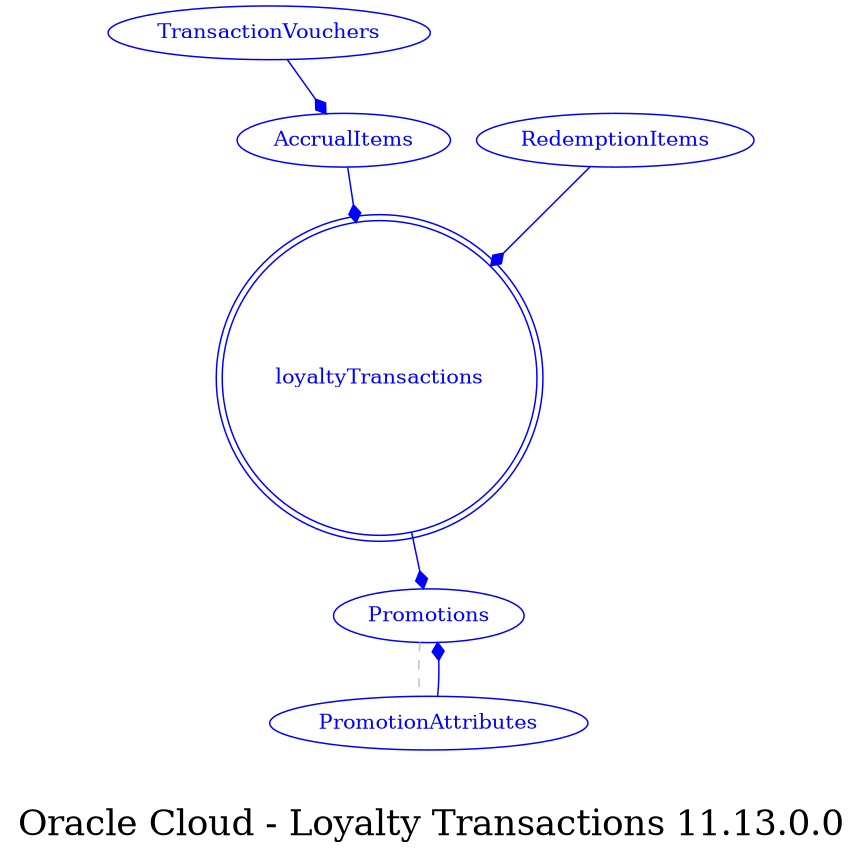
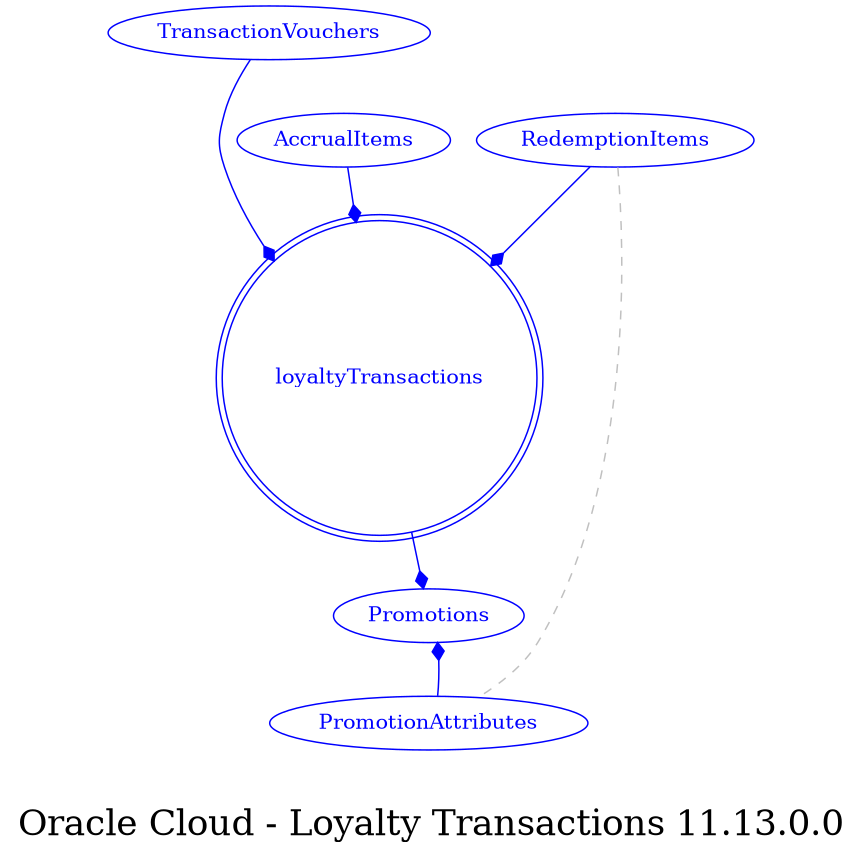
edge "TransactionVouchers" -> "AccrualItems": now "TransactionVouchers" -> "loyaltyTransactions"
edge "Promotions" -- "PromotionAttributes": now "RedemptionItems" -- "PromotionAttributes"
